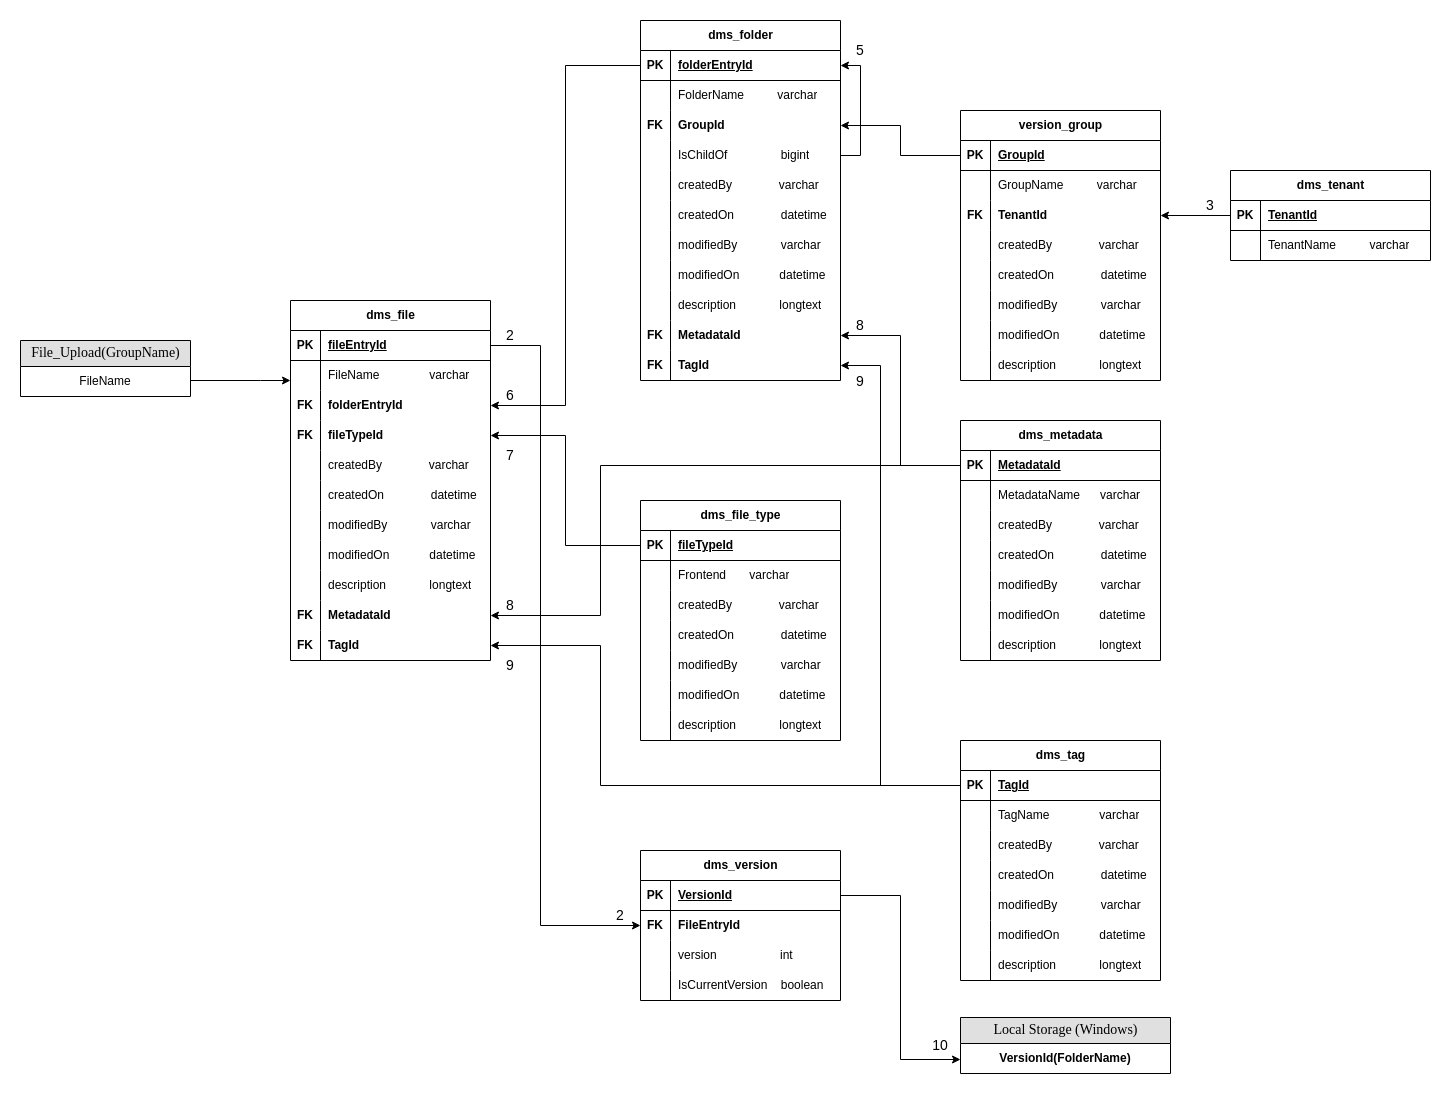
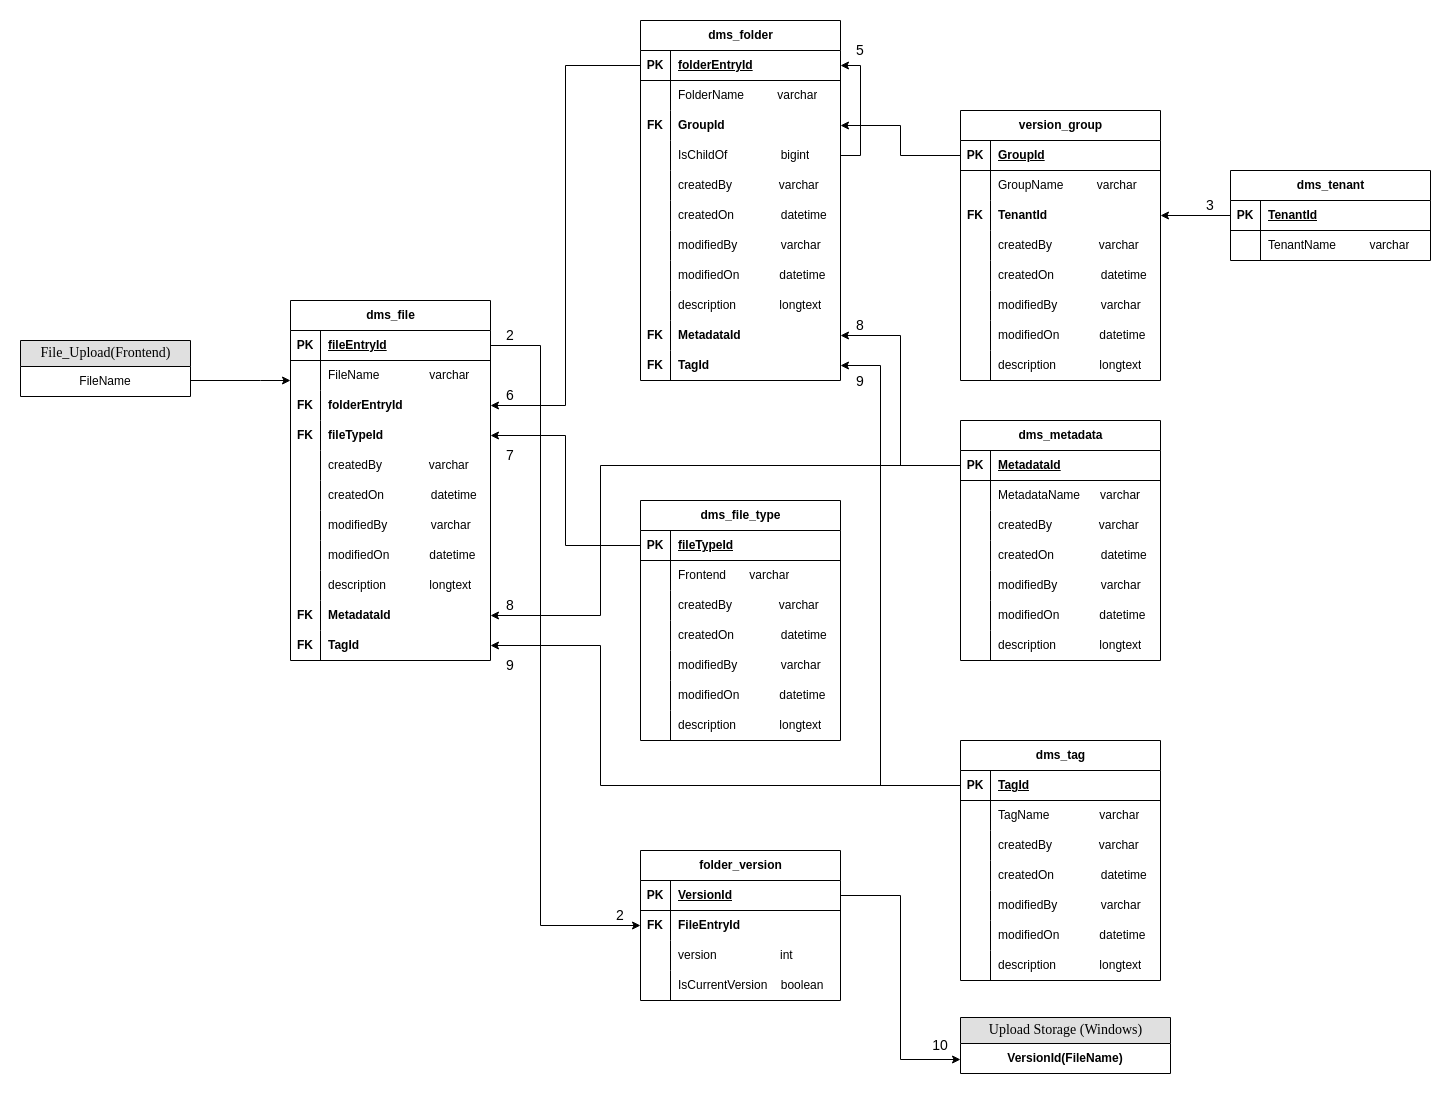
node "File_Upload(GroupName)": label "File_Upload(GroupName)" -> "File_Upload(Frontend)"
node "dms_version": label "dms_version" -> "folder_version"
node "Local Storage (Windows)": label "Local Storage (Windows)" -> "Upload Storage (Windows)"
node "VersionId(FolderName)": label "VersionId(FolderName)" -> "VersionId(FileName)"
